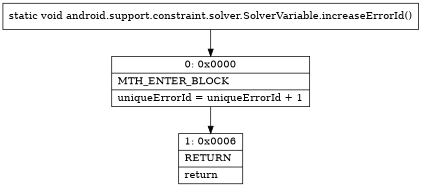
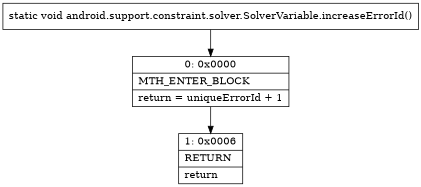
node "0: 0x0000": text "uniqueErrorId = uniqueErrorId + 1" -> "return = uniqueErrorId + 1"
